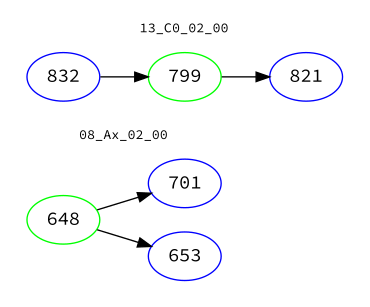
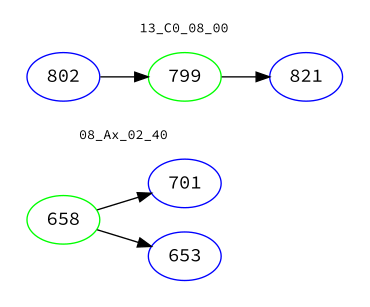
cluster "13_C0_02_00": label "13_C0_02_00" -> "13_C0_08_00"
node "832": label "832" -> "802"
cluster "08_Ax_02_00": label "08_Ax_02_00" -> "08_Ax_02_40"
node "648": label "648" -> "658"
